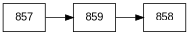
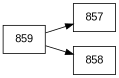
edge "857" -> "859": reversed
